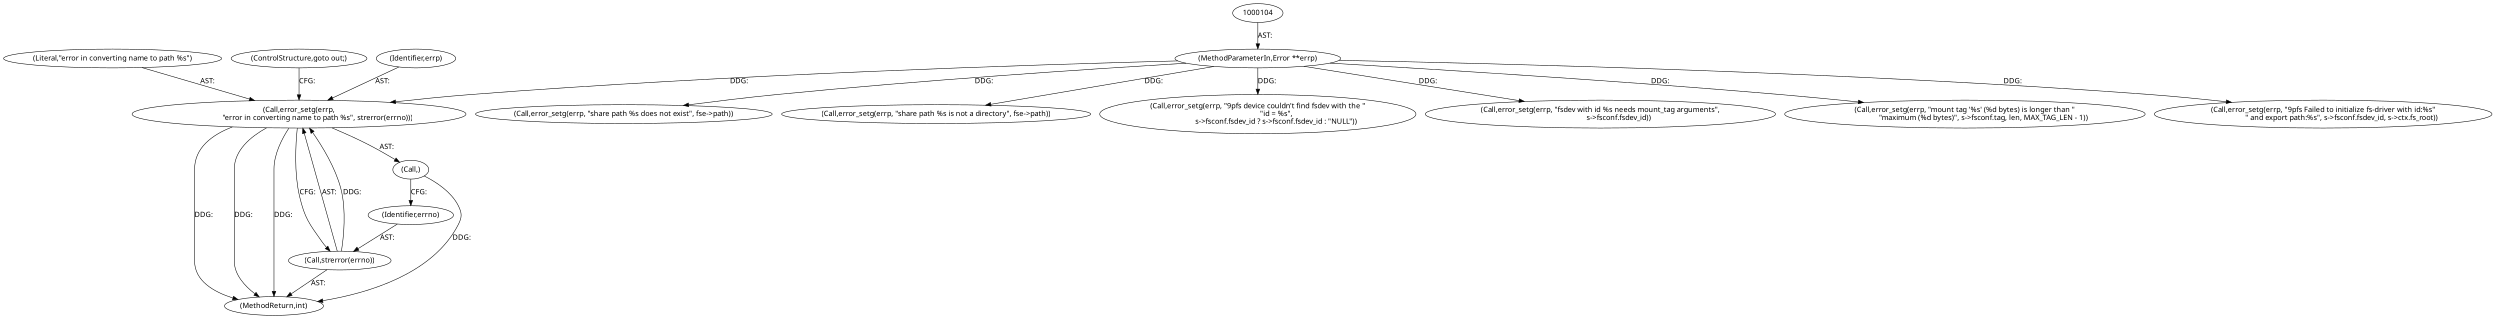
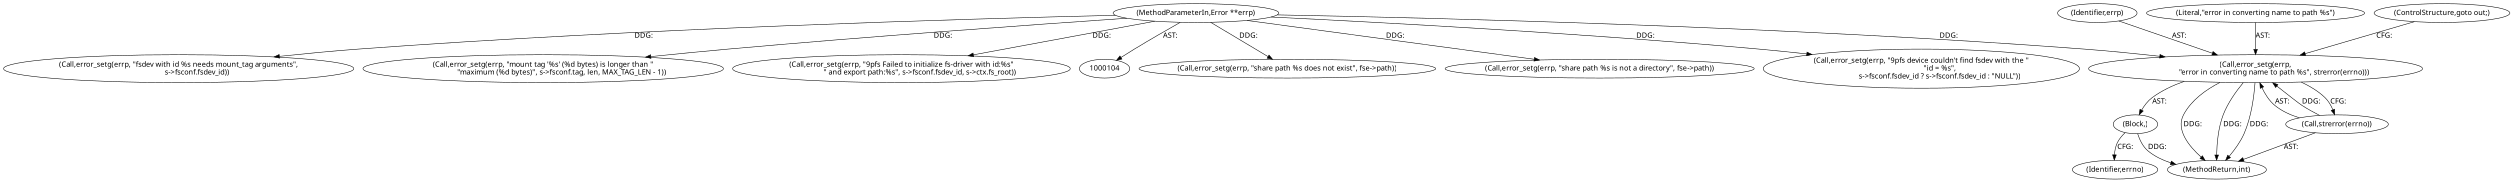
edge "1000104" -> "(MethodParameterIn,Error **errp)": reversed
node "(Call,)": label "(Call,)" -> "(Block,)"
edge "(Identifier,errno)" -> "(Call,strerror(errno))": removed, label "AST:"
